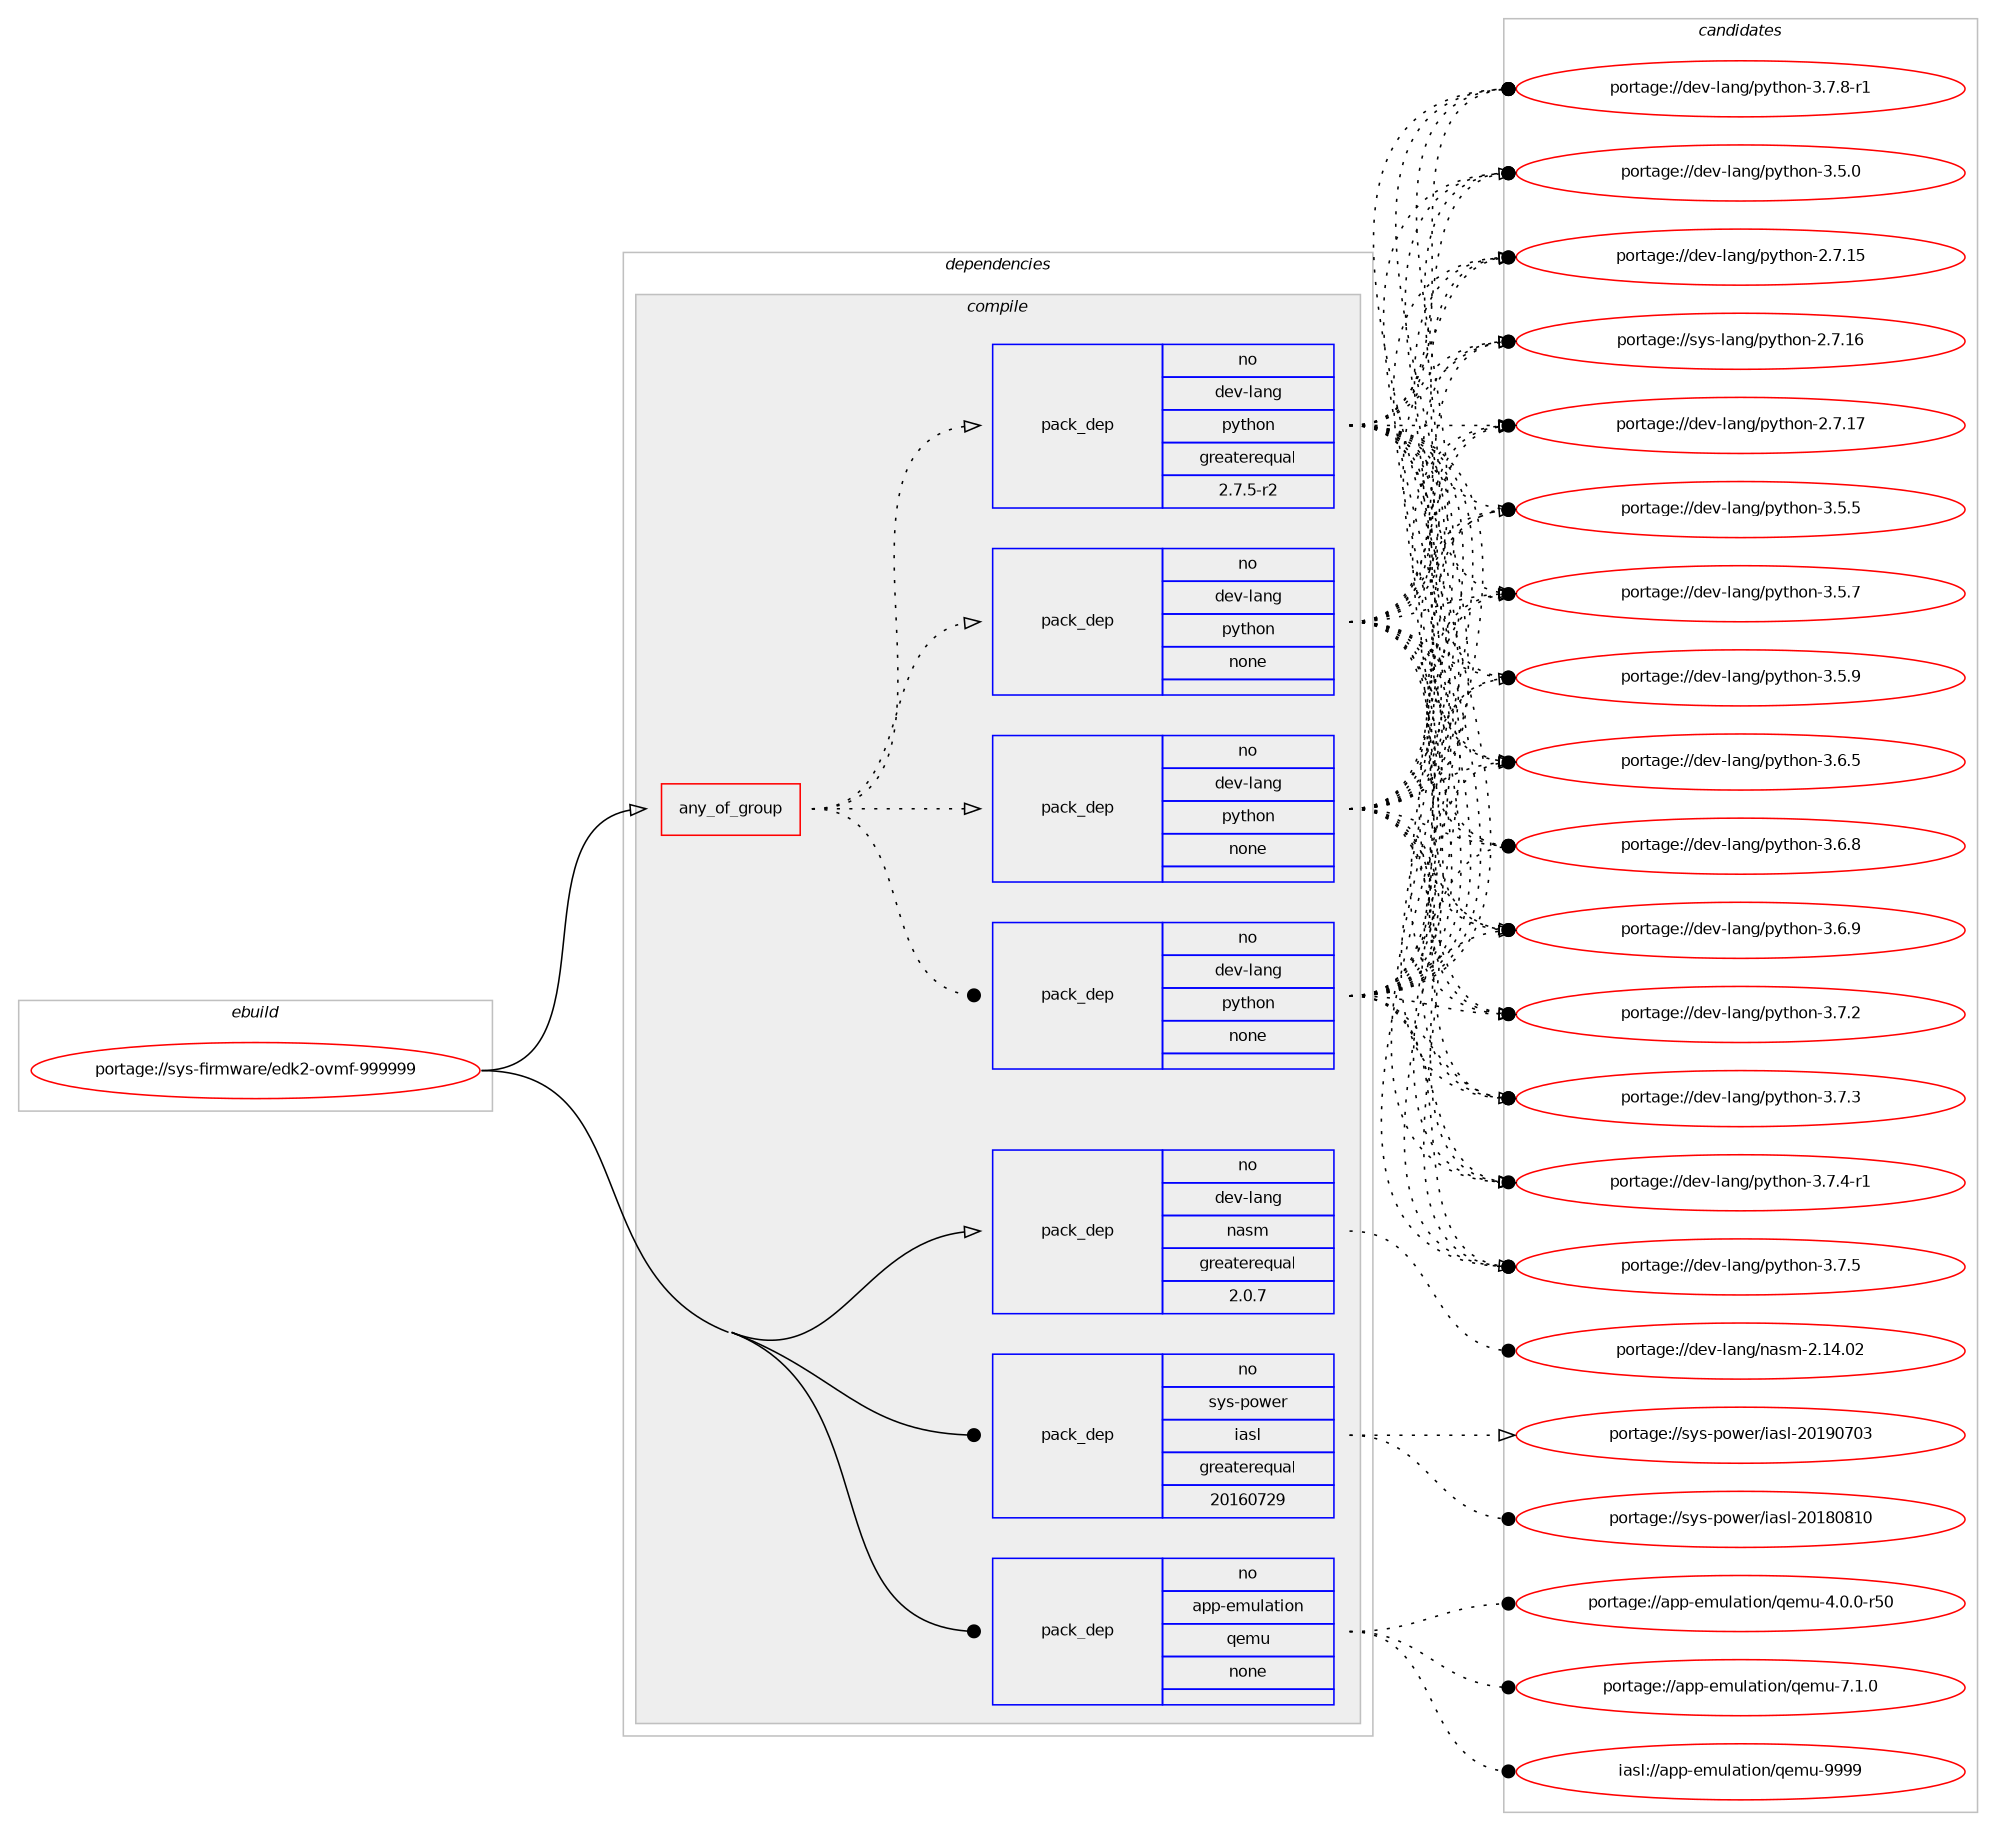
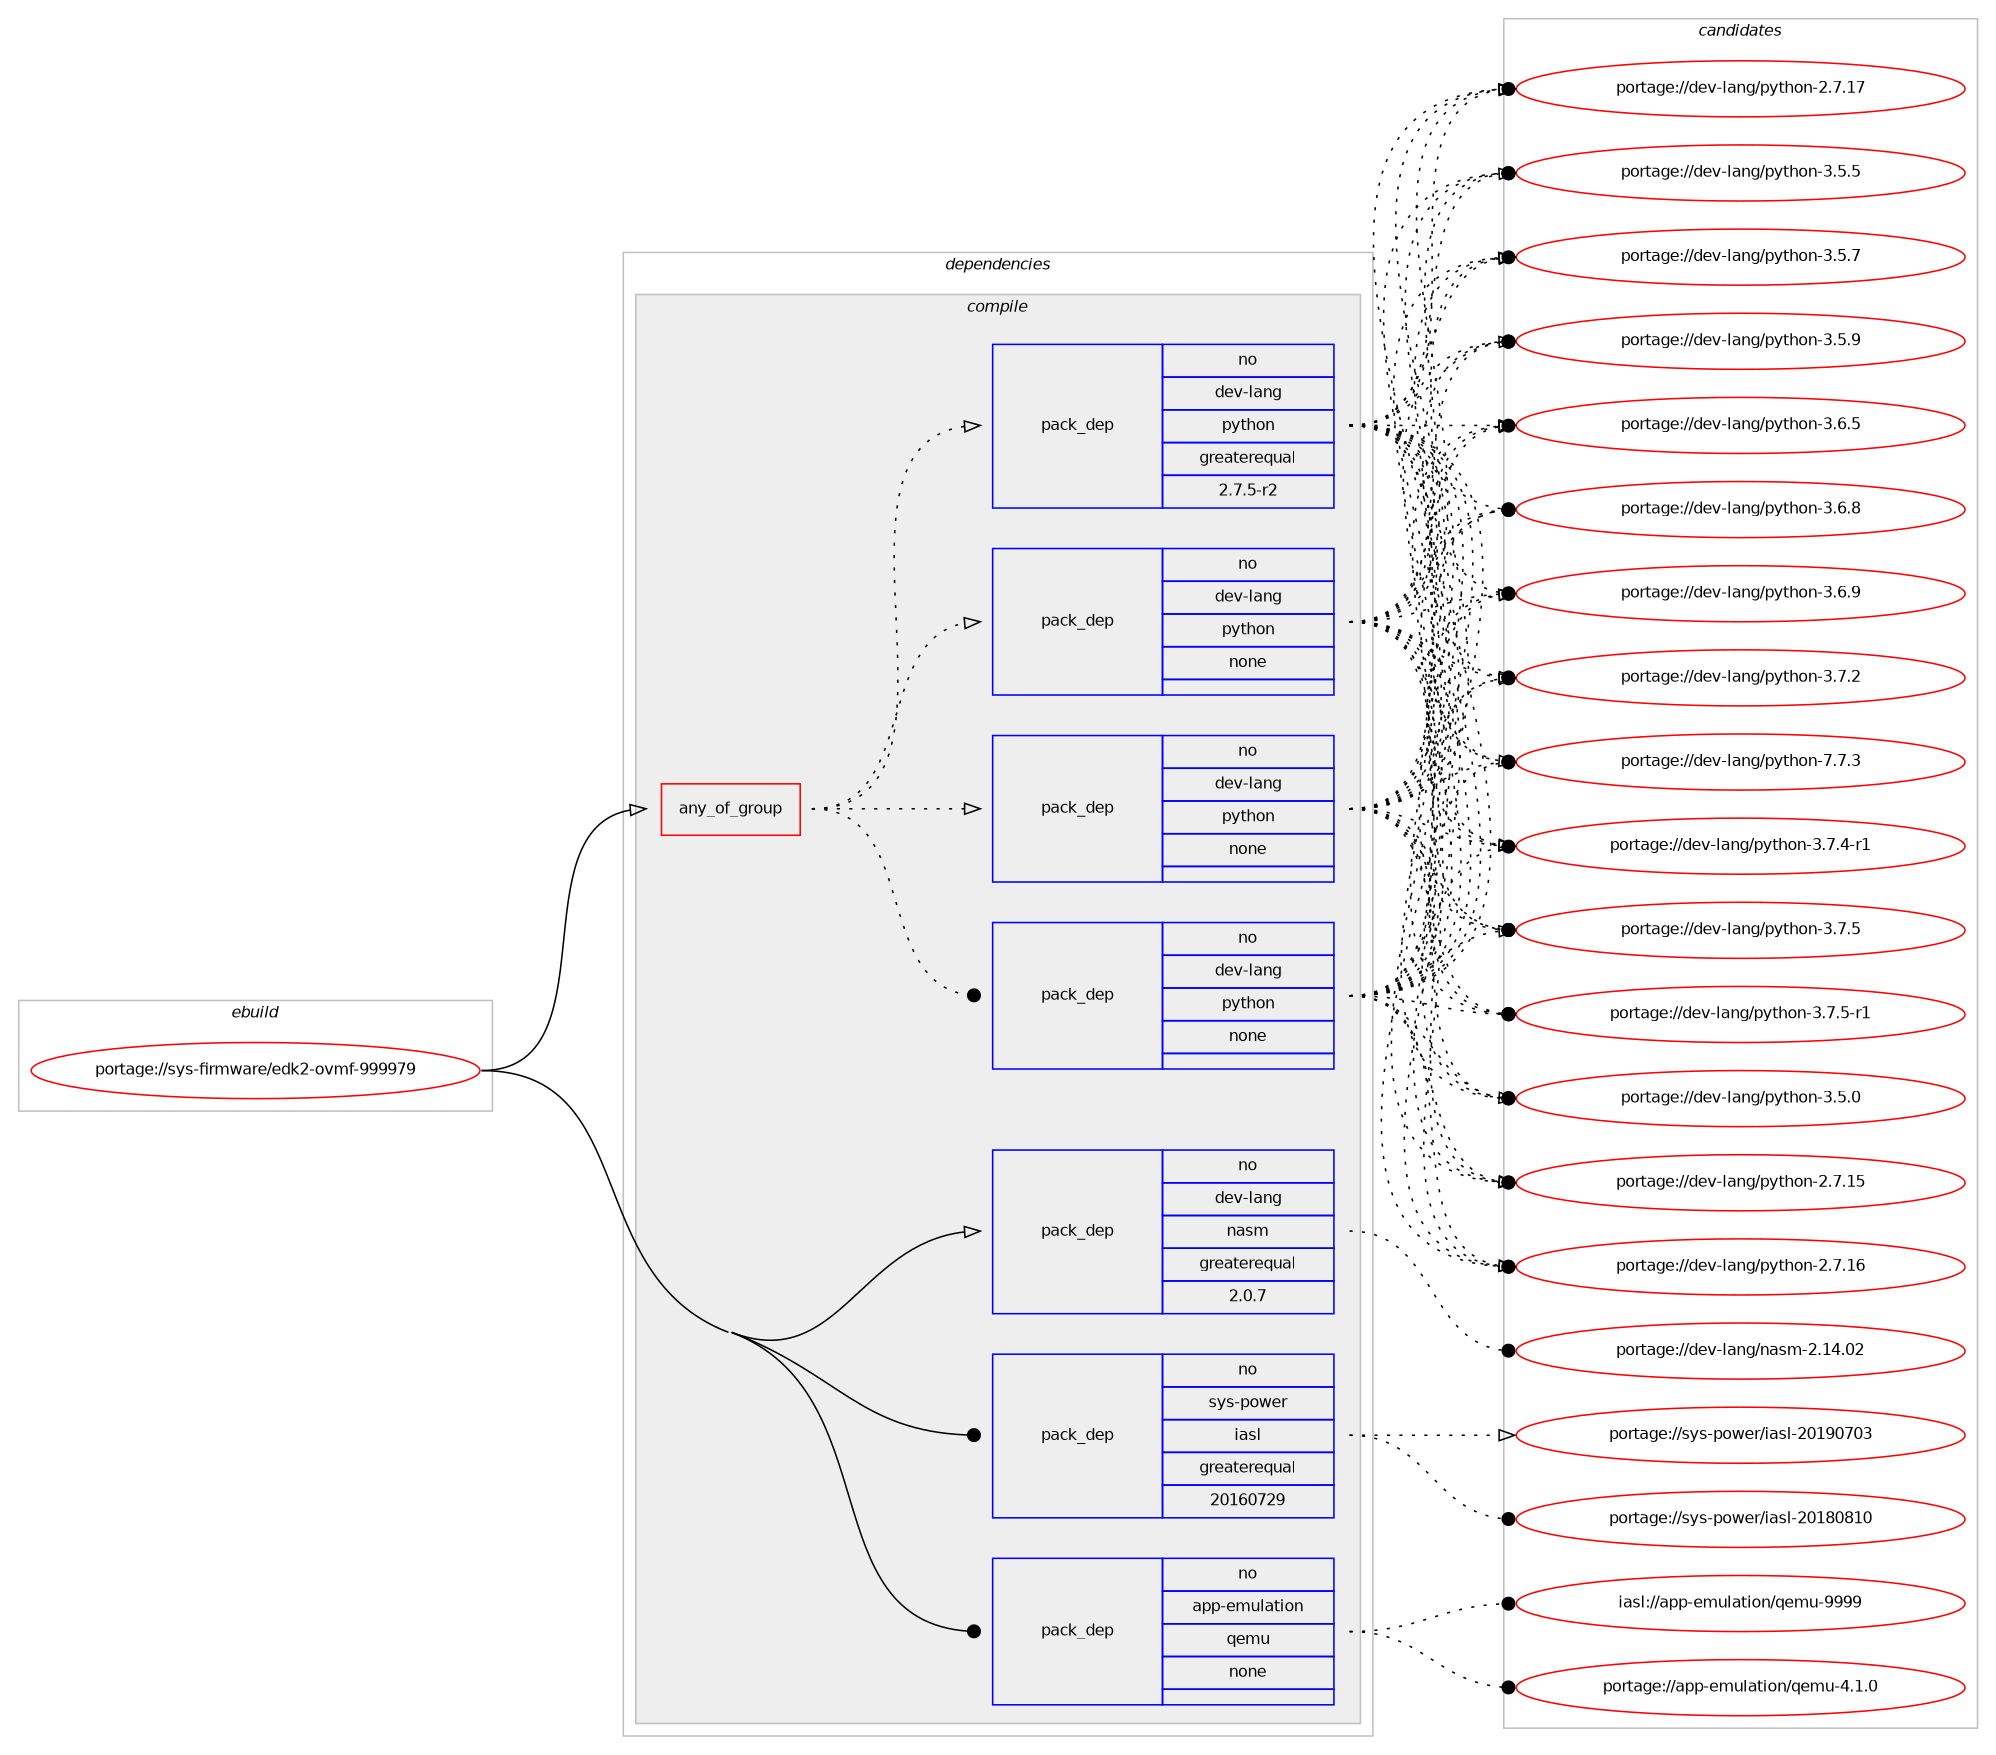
node "portage://dev-lang/python-3.7.8-r1": label "portage://dev-lang/python-3.7.8-r1" -> "portage://dev-lang/python-3.7.5-r1"
node "portage://sys-lang/python-2.7.16": label "portage://sys-lang/python-2.7.16" -> "portage://dev-lang/python-2.7.16"
node "portage://sys-firmware/edk2-ovmf-999999": label "portage://sys-firmware/edk2-ovmf-999999" -> "portage://sys-firmware/edk2-ovmf-999979"
node "portage://dev-lang/python-3.7.3": label "portage://dev-lang/python-3.7.3" -> "portage://dev-lang/python-7.7.3"
node "portage://app-emulation/qemu-4.0.0-r50": removed
node "portage://app-emulation/qemu-7.1.0": label "portage://app-emulation/qemu-7.1.0" -> "portage://app-emulation/qemu-4.1.0"
